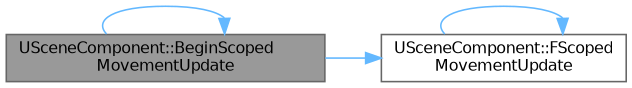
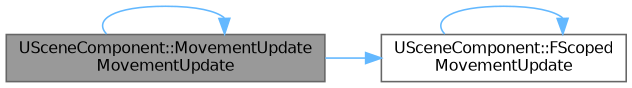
node "USceneComponent::BeginScoped MovementUpdate": label "USceneComponent::BeginScoped MovementUpdate" -> "USceneComponent::MovementUpdate MovementUpdate"
